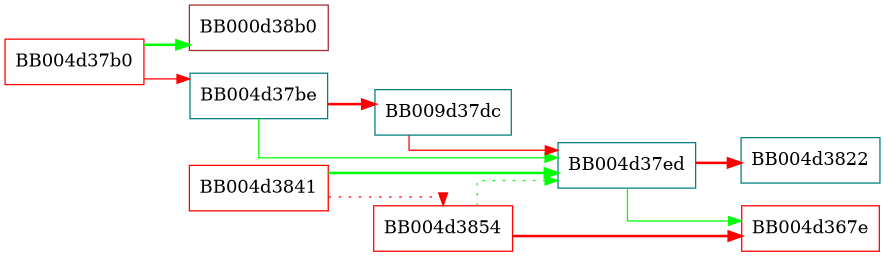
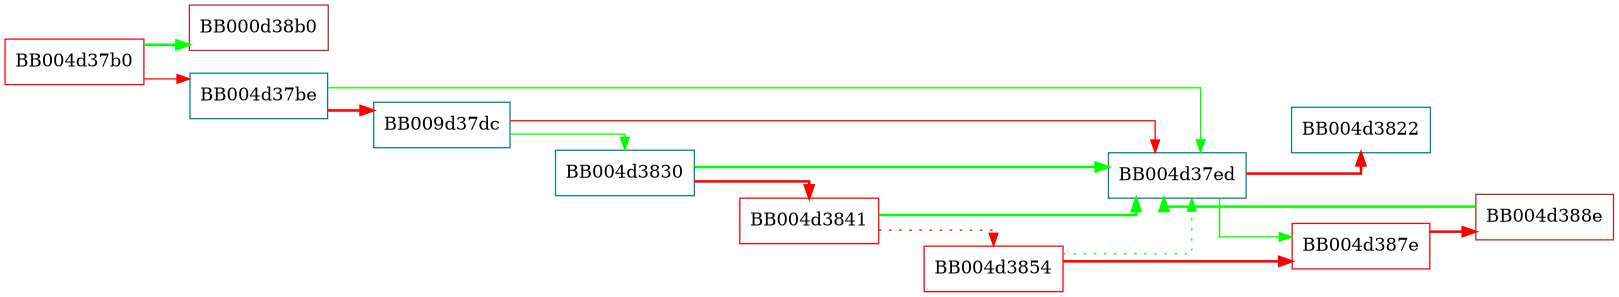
node "BB004d3830": added
node "BB004d388e": added
node "BB004d367e": label "BB004d367e" -> "BB004d387e"
